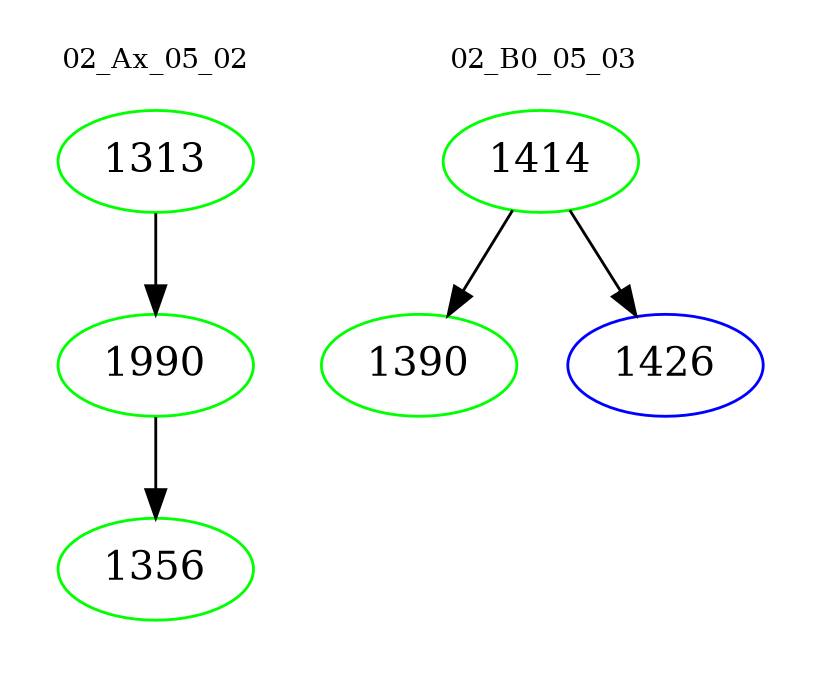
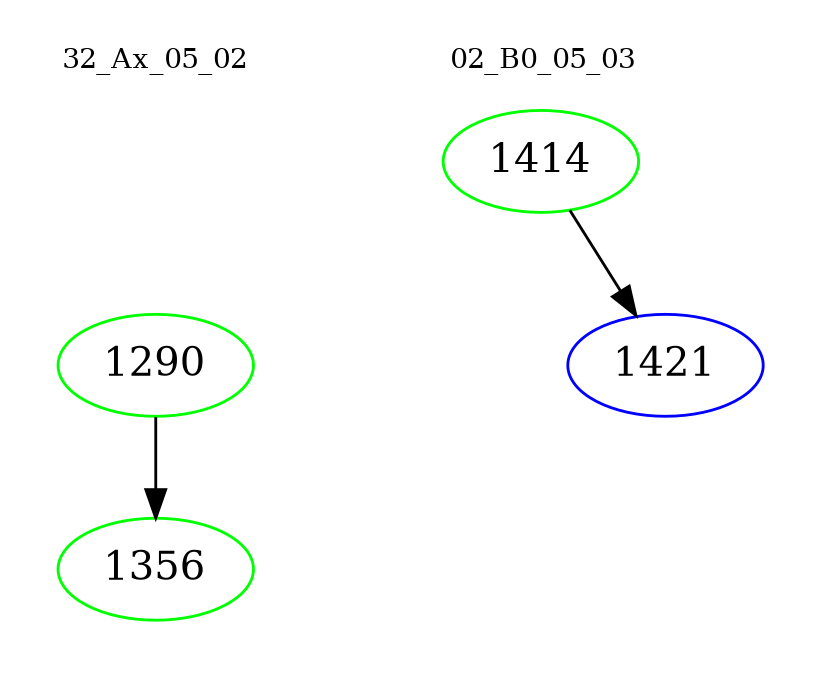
cluster "02_Ax_05_02": label "02_Ax_05_02" -> "32_Ax_05_02"
node "1313": removed
node "1990": label "1990" -> "1290"
node "1390": removed
node "1426": label "1426" -> "1421"
